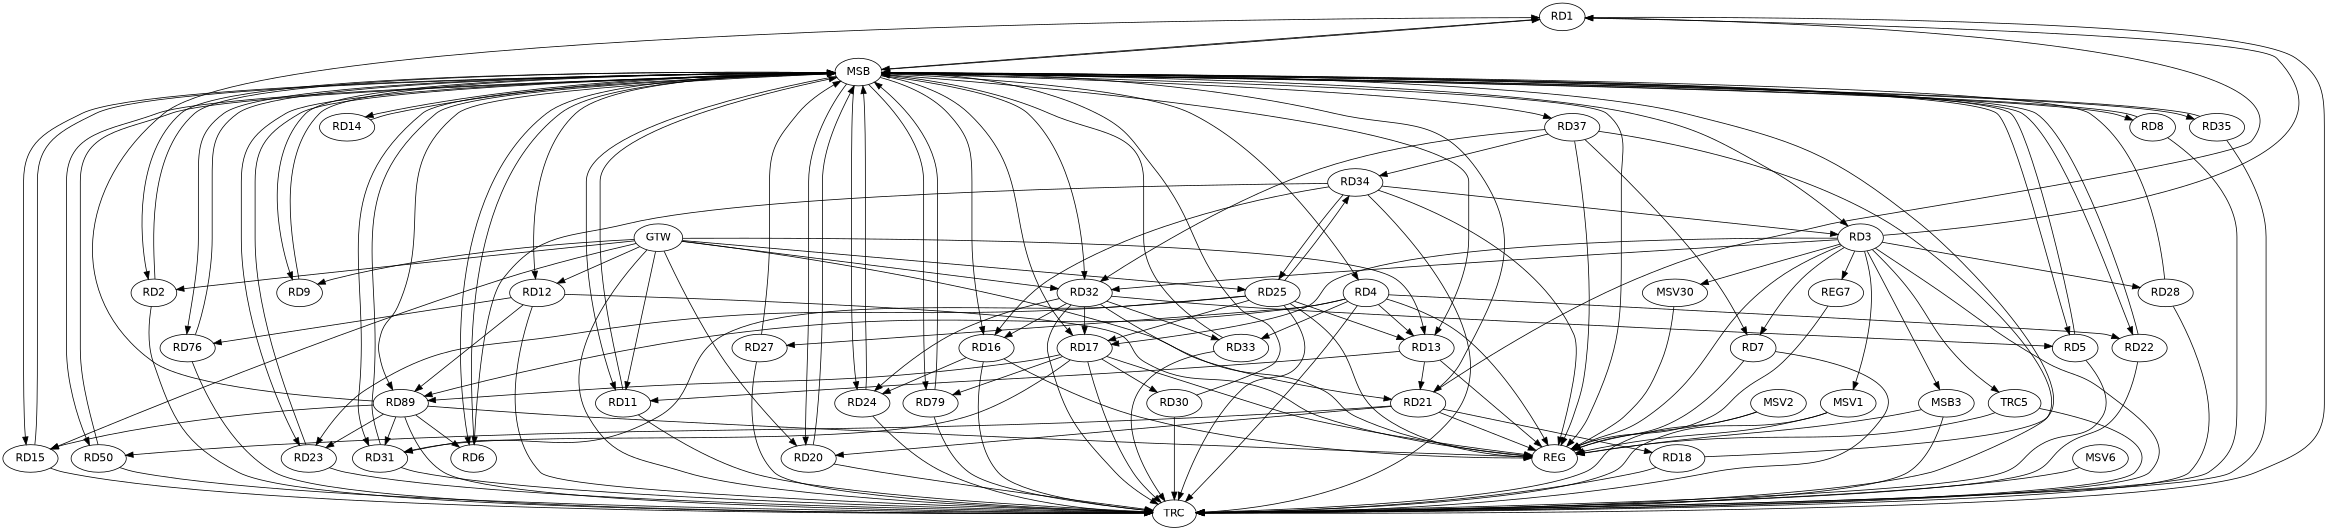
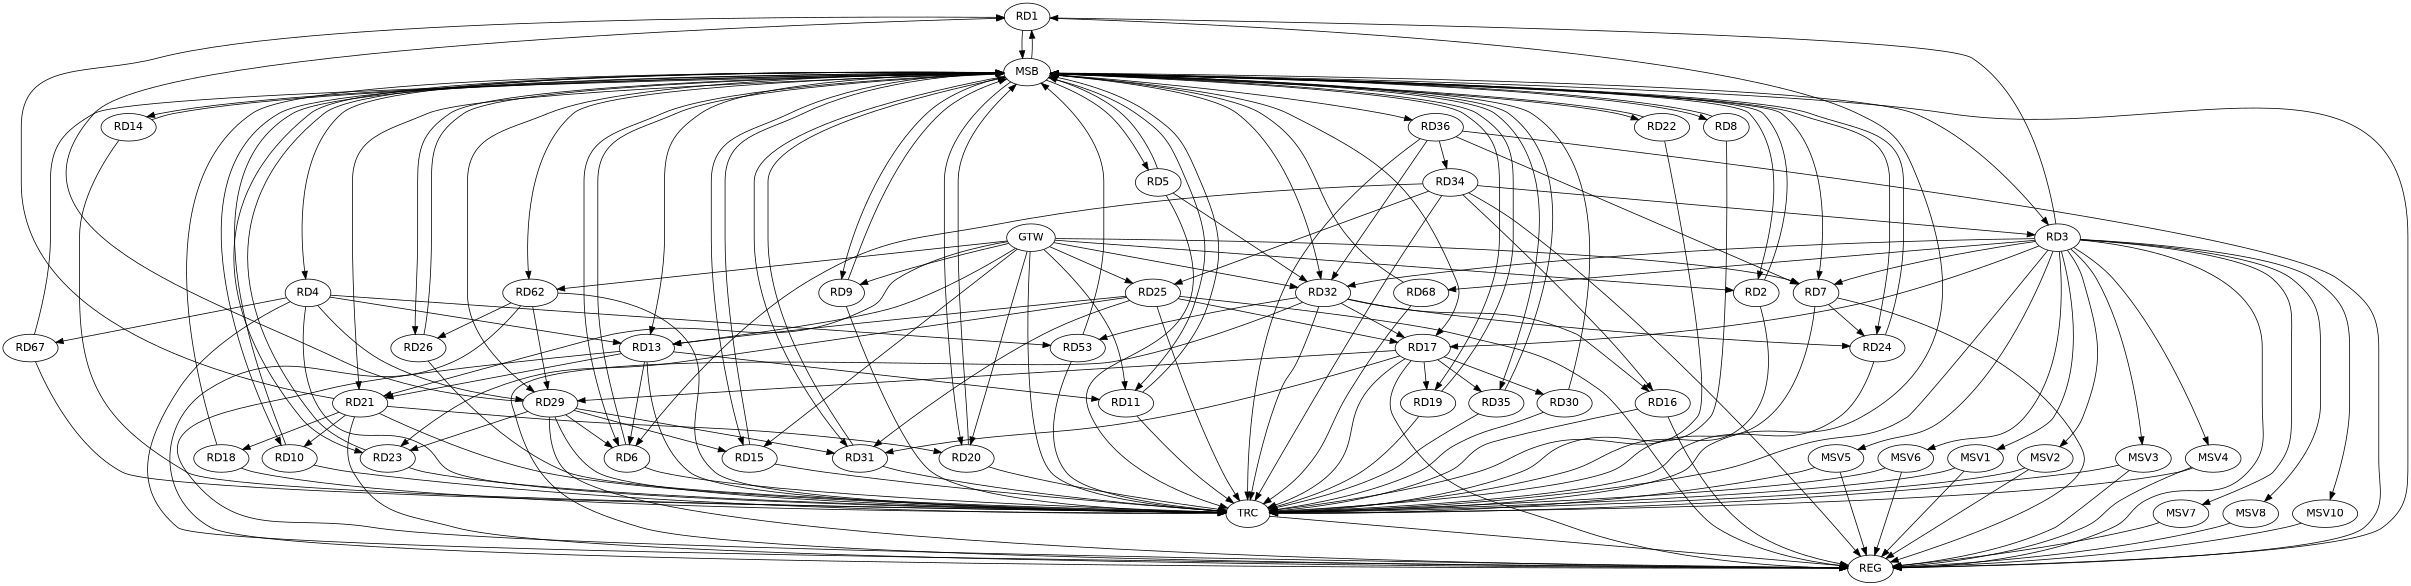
node "RD37": label "RD37" -> "RD36"
edge "MSB" -> "RD16": now "MSB" -> "RD7"
edge "RD25" -> "RD34": removed
edge "GTW" -> "RD7": added
node "RD12": label "RD12" -> "RD62"
node "MSV30": label "MSV30" -> "MSV10"
node "REG7": label "REG7" -> "MSV7"
node "RD28": label "RD28" -> "RD68"
edge "RD4" -> "RD22": removed
edge "RD32" -> "RD5": reversed
edge "RD3" -> "MSV2": added
node "RD76": label "RD76" -> "RD26"
node "RD27": label "RD27" -> "RD67"
node "RD33": label "RD33" -> "RD53"
edge "RD17" -> "RD35": added
edge "RD16" -> "RD24": now "RD7" -> "RD24"
edge "RD3" -> "MSV6": added
node "RD89": label "RD89" -> "RD29"
edge "RD13" -> "RD6": added
node "RD79": label "RD79" -> "RD19"
node "MSB3": label "MSB3" -> "MSV3"
node "TRC5": label "TRC5" -> "MSV5"
node "RD50": label "RD50" -> "RD10"
node "MSV4": added
edge "RD9" -> "TRC": added
edge "RD14" -> "TRC": added
edge "RD21" -> "TRC": added
edge "RD6" -> "TRC": added
edge "RD13" -> "TRC": added
edge "MSV6" -> "REG": added
node "MSV8": added
edge "TRC" -> "REG": added
